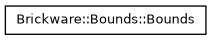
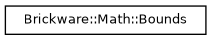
node "Brickware::Bounds::Bounds": label "Brickware::Bounds::Bounds" -> "Brickware::Math::Bounds"
